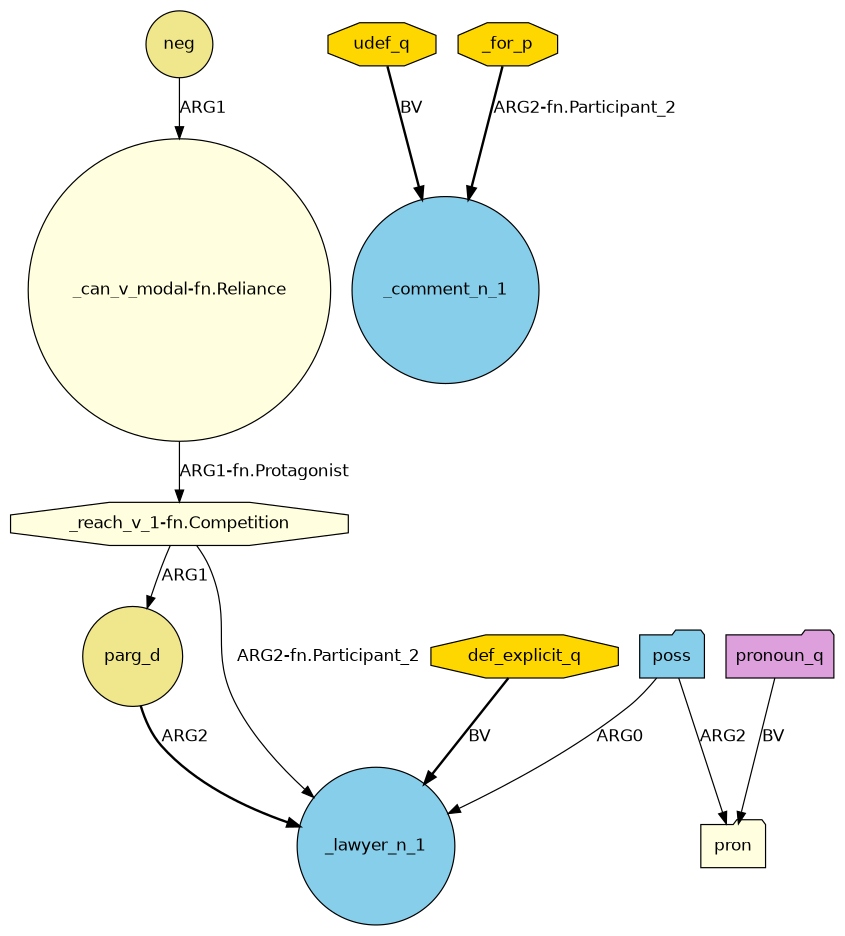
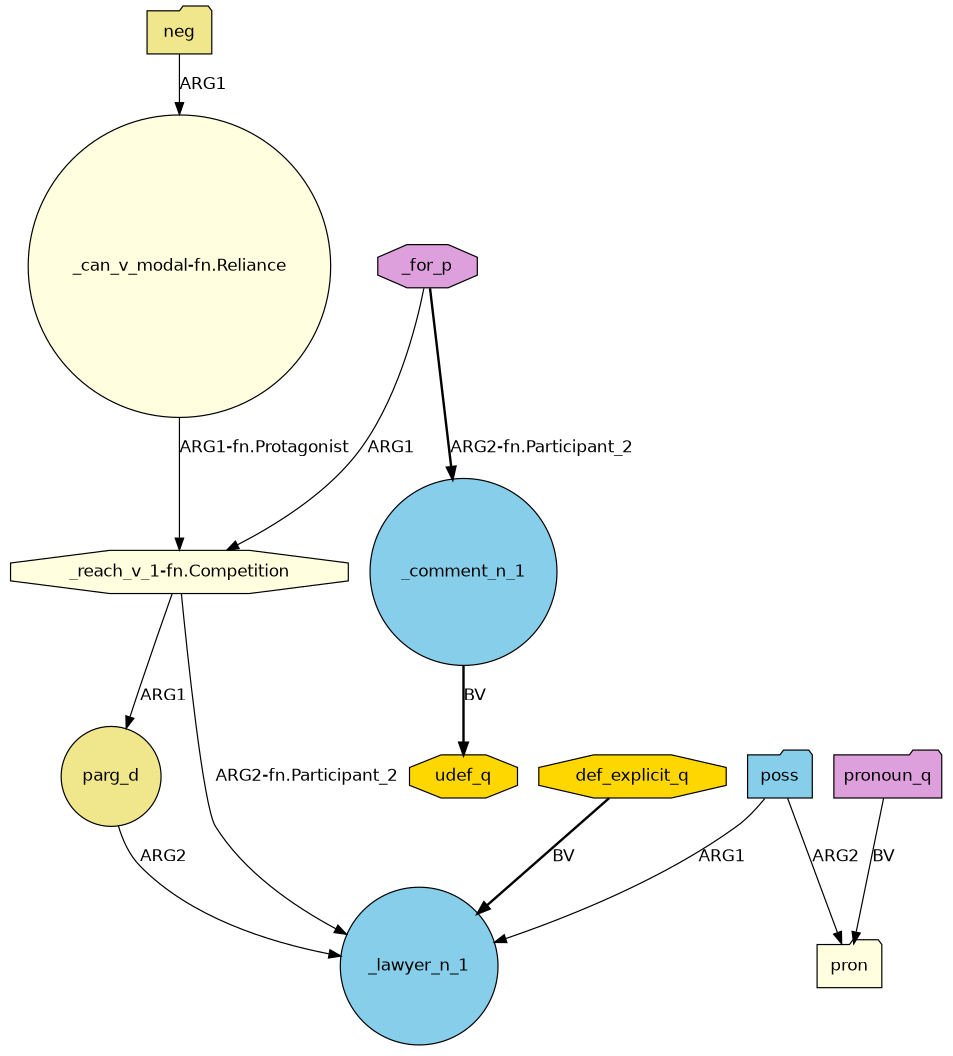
node "neg": shape circle -> folder
node "_for_p": fillcolor gold -> plum
edge "udef_q" -> "_comment_n_1": reversed
edge "_for_p" -> "_reach_v_1-fn.Competition": added, label "ARG1"
edge "poss" -> "_lawyer_n_1": label "ARG0" -> "ARG1"
edge "parg_d" -> "_lawyer_n_1": style bold -> solid
